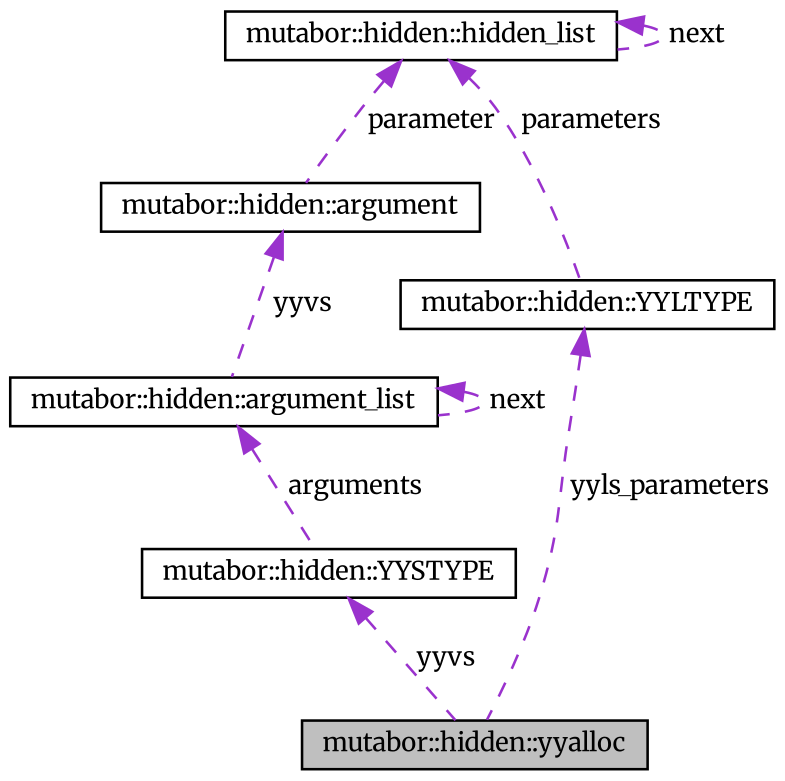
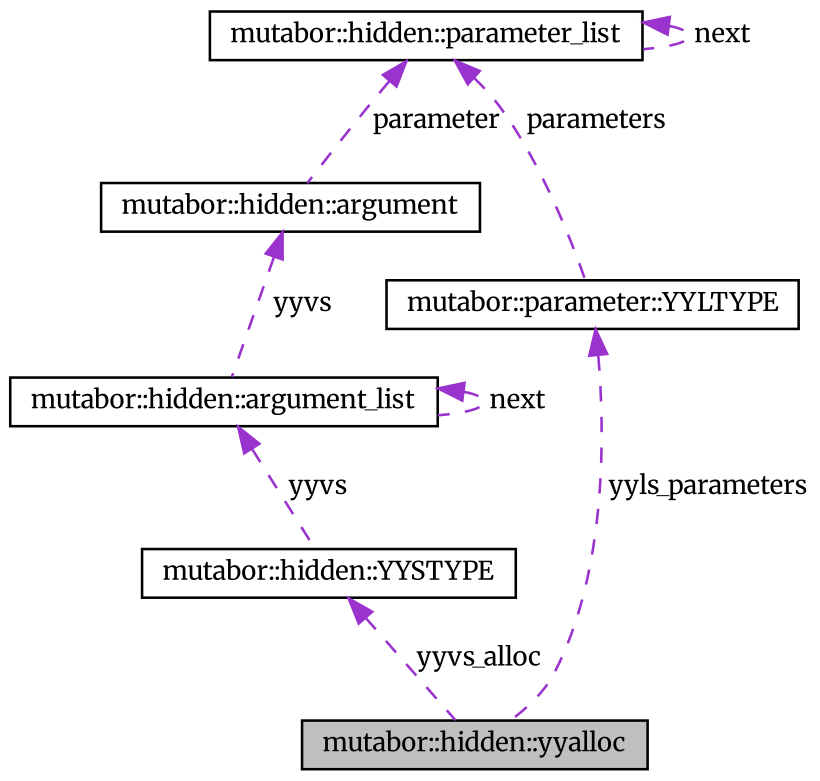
node "mutabor::hidden::hidden_list": label "mutabor::hidden::hidden_list" -> "mutabor::hidden::parameter_list"
node "mutabor::hidden::YYLTYPE": label "mutabor::hidden::YYLTYPE" -> "mutabor::parameter::YYLTYPE"
edge "mutabor::hidden::YYSTYPE" -> "mutabor::hidden::argument_list": label " arguments" -> " yyvs"
edge "mutabor::hidden::yyalloc" -> "mutabor::hidden::YYSTYPE": label " yyvs" -> " yyvs_alloc"
